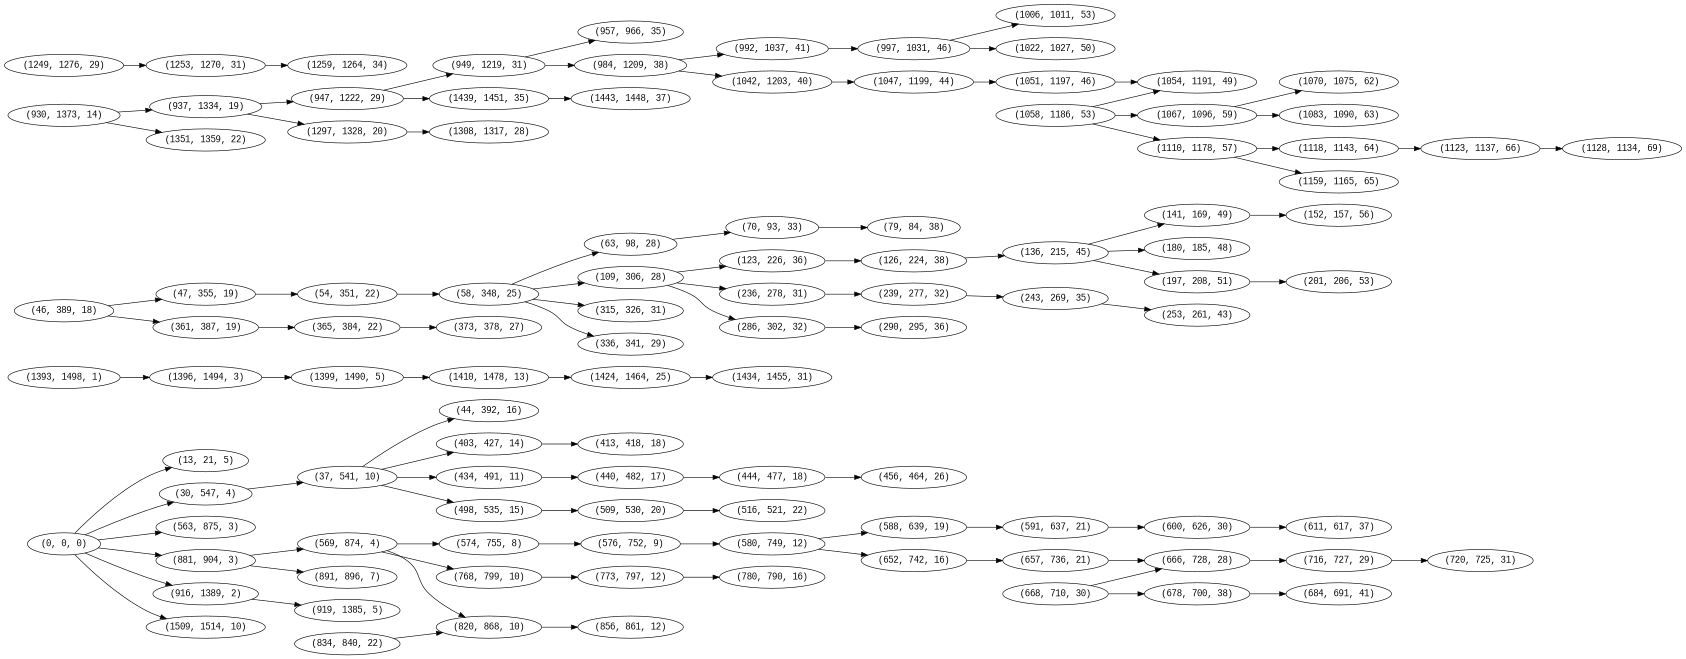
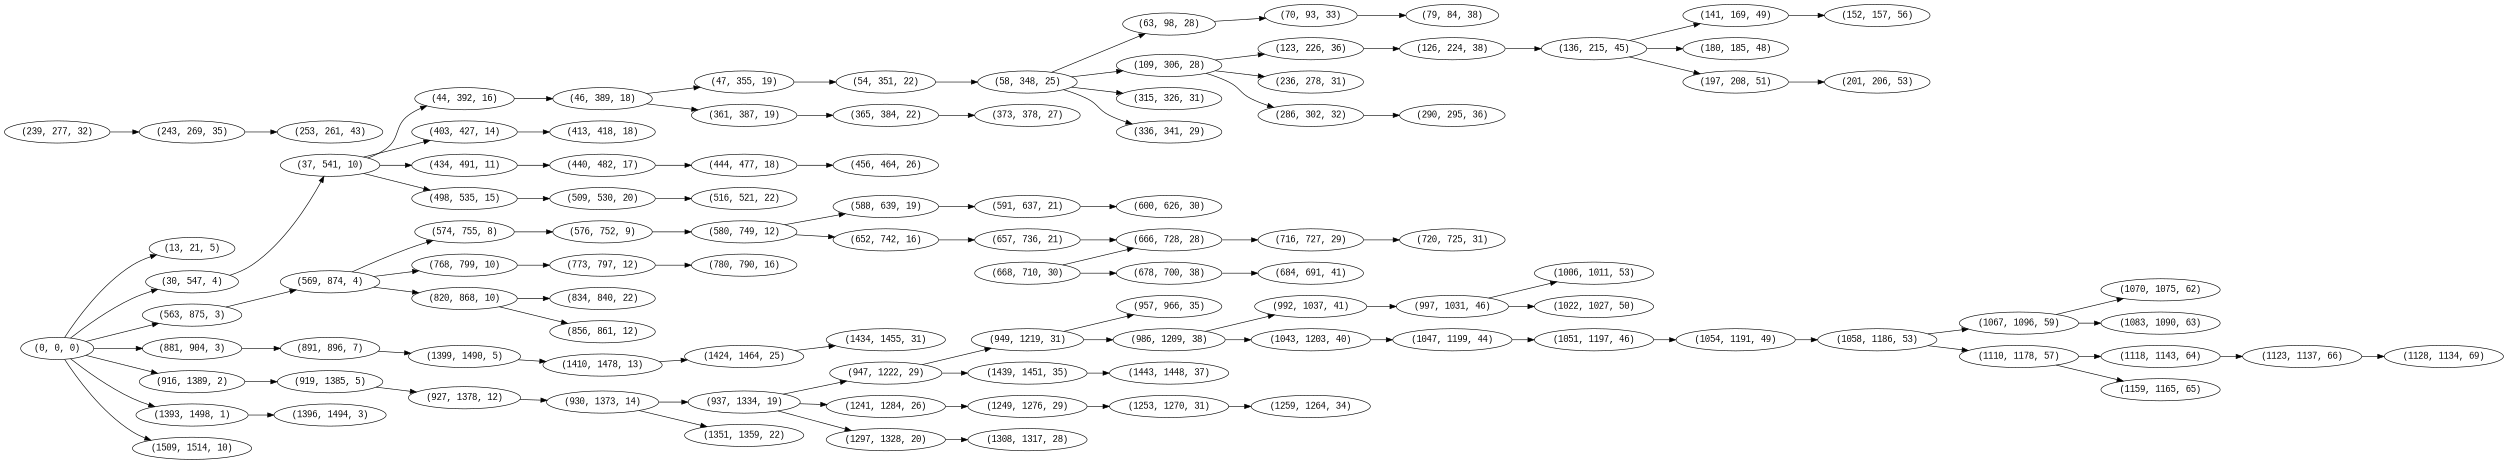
node "(984, 1209, 38)": label "(984, 1209, 38)" -> "(986, 1209, 38)"
node "(1042, 1203, 40)": label "(1042, 1203, 40)" -> "(1043, 1203, 40)"
edge "(44, 392, 16)" -> "(46, 389, 18)": added
edge "(1058, 1186, 53)" -> "(1054, 1191, 49)": reversed
edge "(236, 278, 31)" -> "(239, 277, 32)": removed
edge "(1396, 1494, 3)" -> "(1399, 1490, 5)": now "(891, 896, 7)" -> "(1399, 1490, 5)"
edge "(0, 0, 0)" -> "(1393, 1498, 1)": added
node "(927, 1378, 12)": added
node "(1241, 1284, 26)": added
node "(611, 617, 37)": removed
edge "(881, 904, 3)" -> "(569, 874, 4)": now "(563, 875, 3)" -> "(569, 874, 4)"
edge "(834, 840, 22)" -> "(820, 868, 10)": reversed
